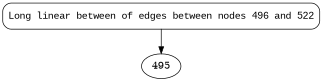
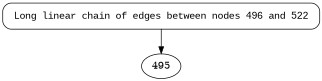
node "Long linear between of edges between nodes 496 and 522": label "Long linear between of edges between nodes 496 and 522" -> "Long linear chain of edges between nodes 496 and 522"
